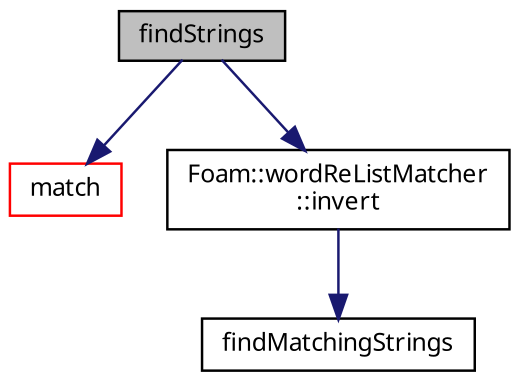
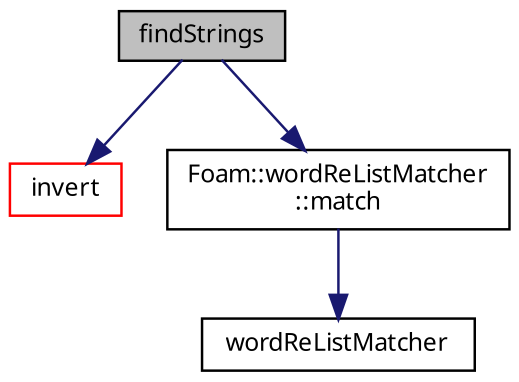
node "match": label "match" -> "invert"
node "Foam::wordReListMatcher ::invert": label "Foam::wordReListMatcher ::invert" -> "Foam::wordReListMatcher ::match"
node "findMatchingStrings": label "findMatchingStrings" -> "wordReListMatcher"
